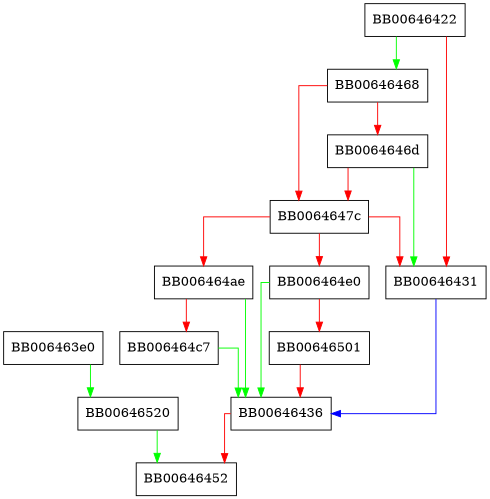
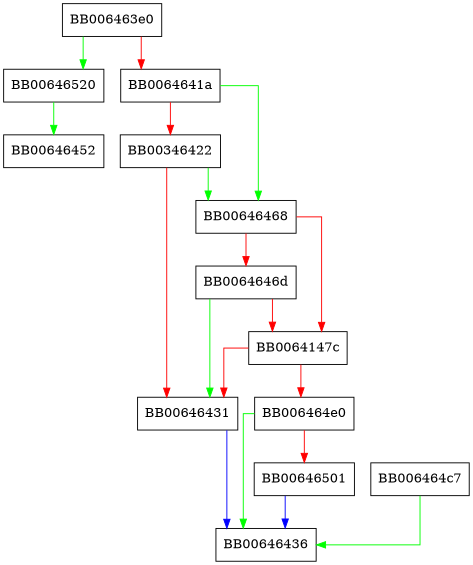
node "BB00646422": label "BB00646422" -> "BB00346422"
node "BB0064641a": added
node "BB0064647c": label "BB0064647c" -> "BB0064147c"
node "BB006464ae": removed
edge "BB00646501" -> "BB00646436": color red -> blue
edge "BB00646436" -> "BB00646452": removed
